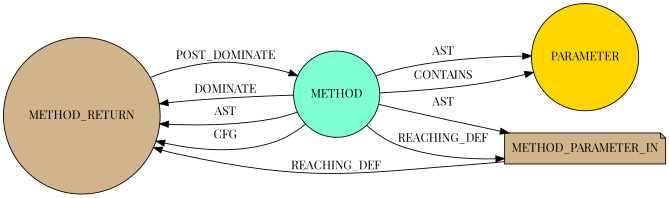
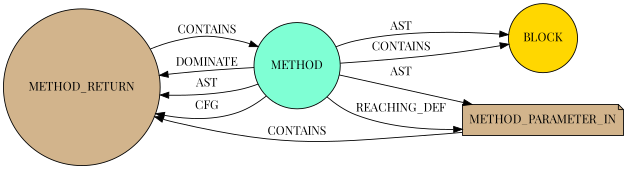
edge "METHOD_RETURN" -> "METHOD": label "POST_DOMINATE" -> "CONTAINS"
node "PARAMETER": label "PARAMETER" -> "BLOCK"
edge "METHOD_PARAMETER_IN" -> "METHOD_RETURN": label "REACHING_DEF" -> "CONTAINS"
